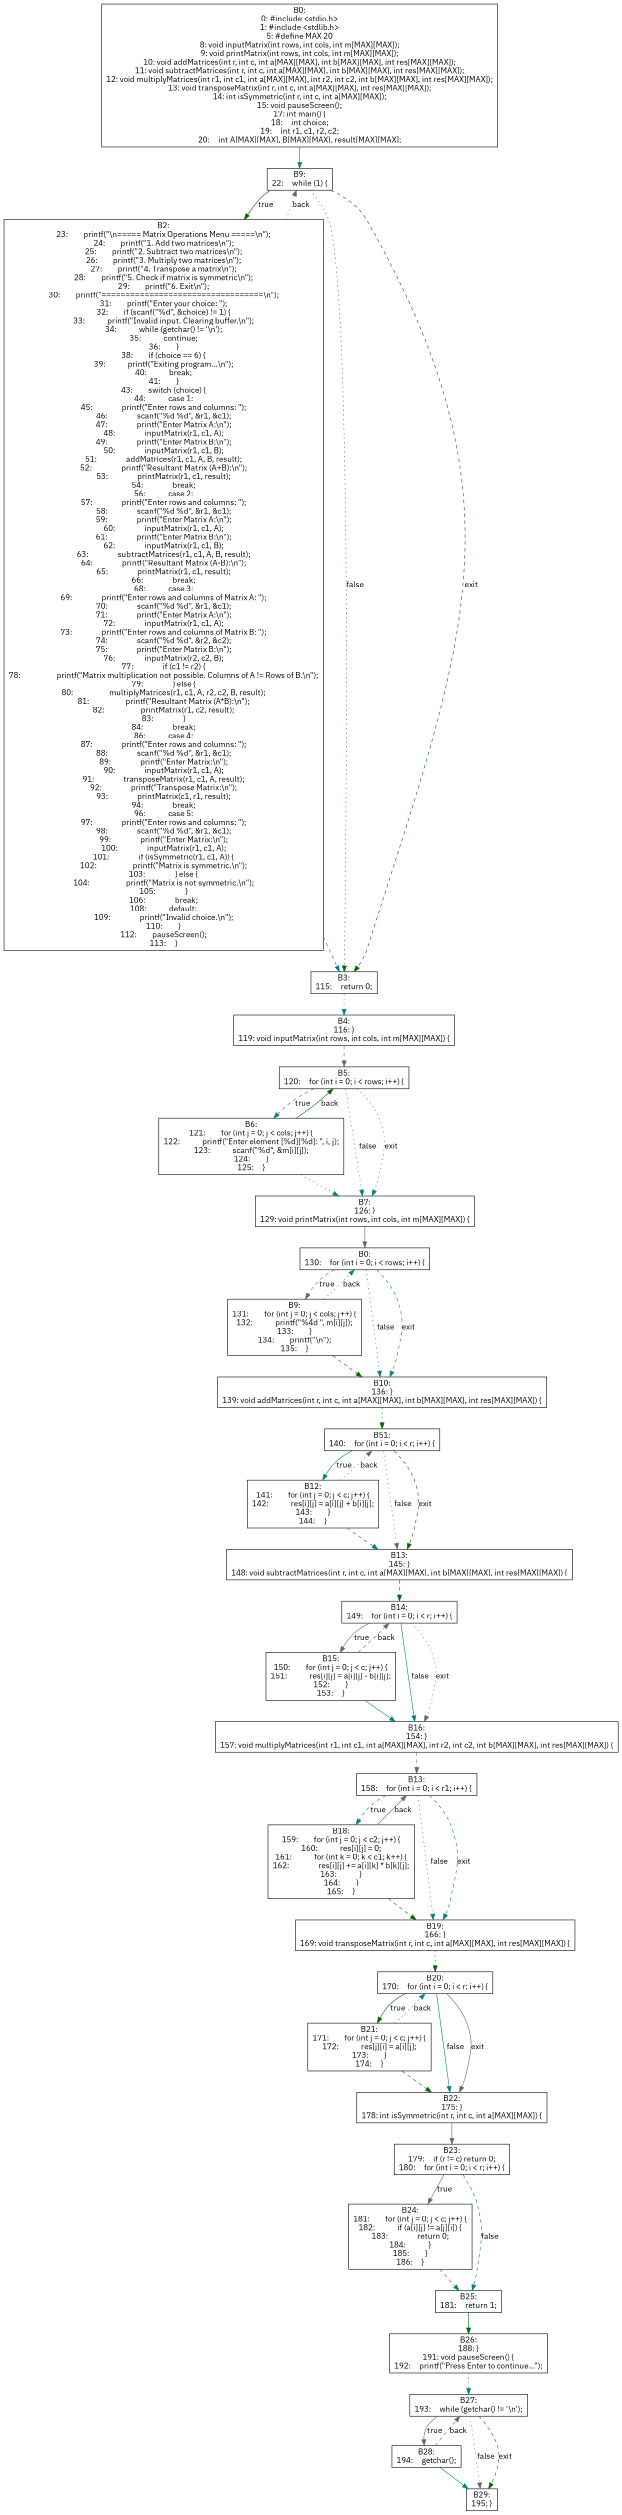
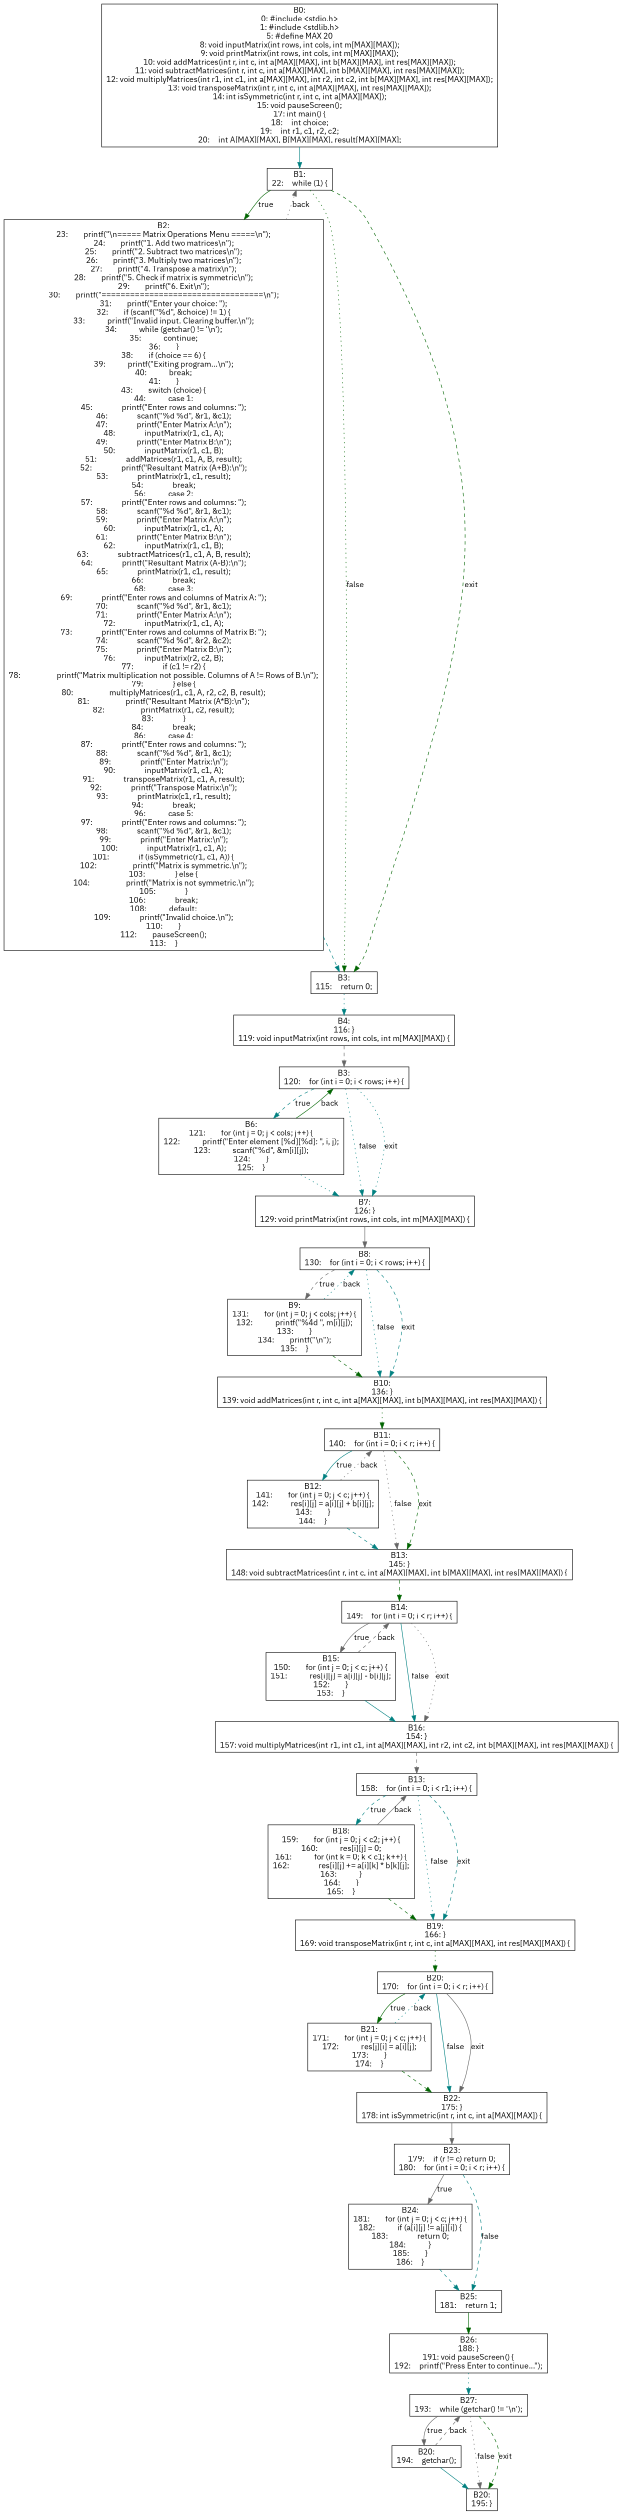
node "B9: 22:     while (1) {": label "B9: 22:     while (1) {" -> "B1: 22:     while (1) {"
node "B5: 120:     for (int i = 0; i < rows; i++) {": label "B5: 120:     for (int i = 0; i < rows; i++) {" -> "B3: 120:     for (int i = 0; i < rows; i++) {"
node "B0: 130:     for (int i = 0; i < rows; i++) {": label "B0: 130:     for (int i = 0; i < rows; i++) {" -> "B8: 130:     for (int i = 0; i < rows; i++) {"
node "B51: 140:     for (int i = 0; i < r; i++) {": label "B51: 140:     for (int i = 0; i < r; i++) {" -> "B11: 140:     for (int i = 0; i < r; i++) {"
node "B28: 194:     getchar();": label "B28: 194:     getchar();" -> "B20: 194:     getchar();"
node "B29: 195: }": label "B29: 195: }" -> "B20: 195: }"
